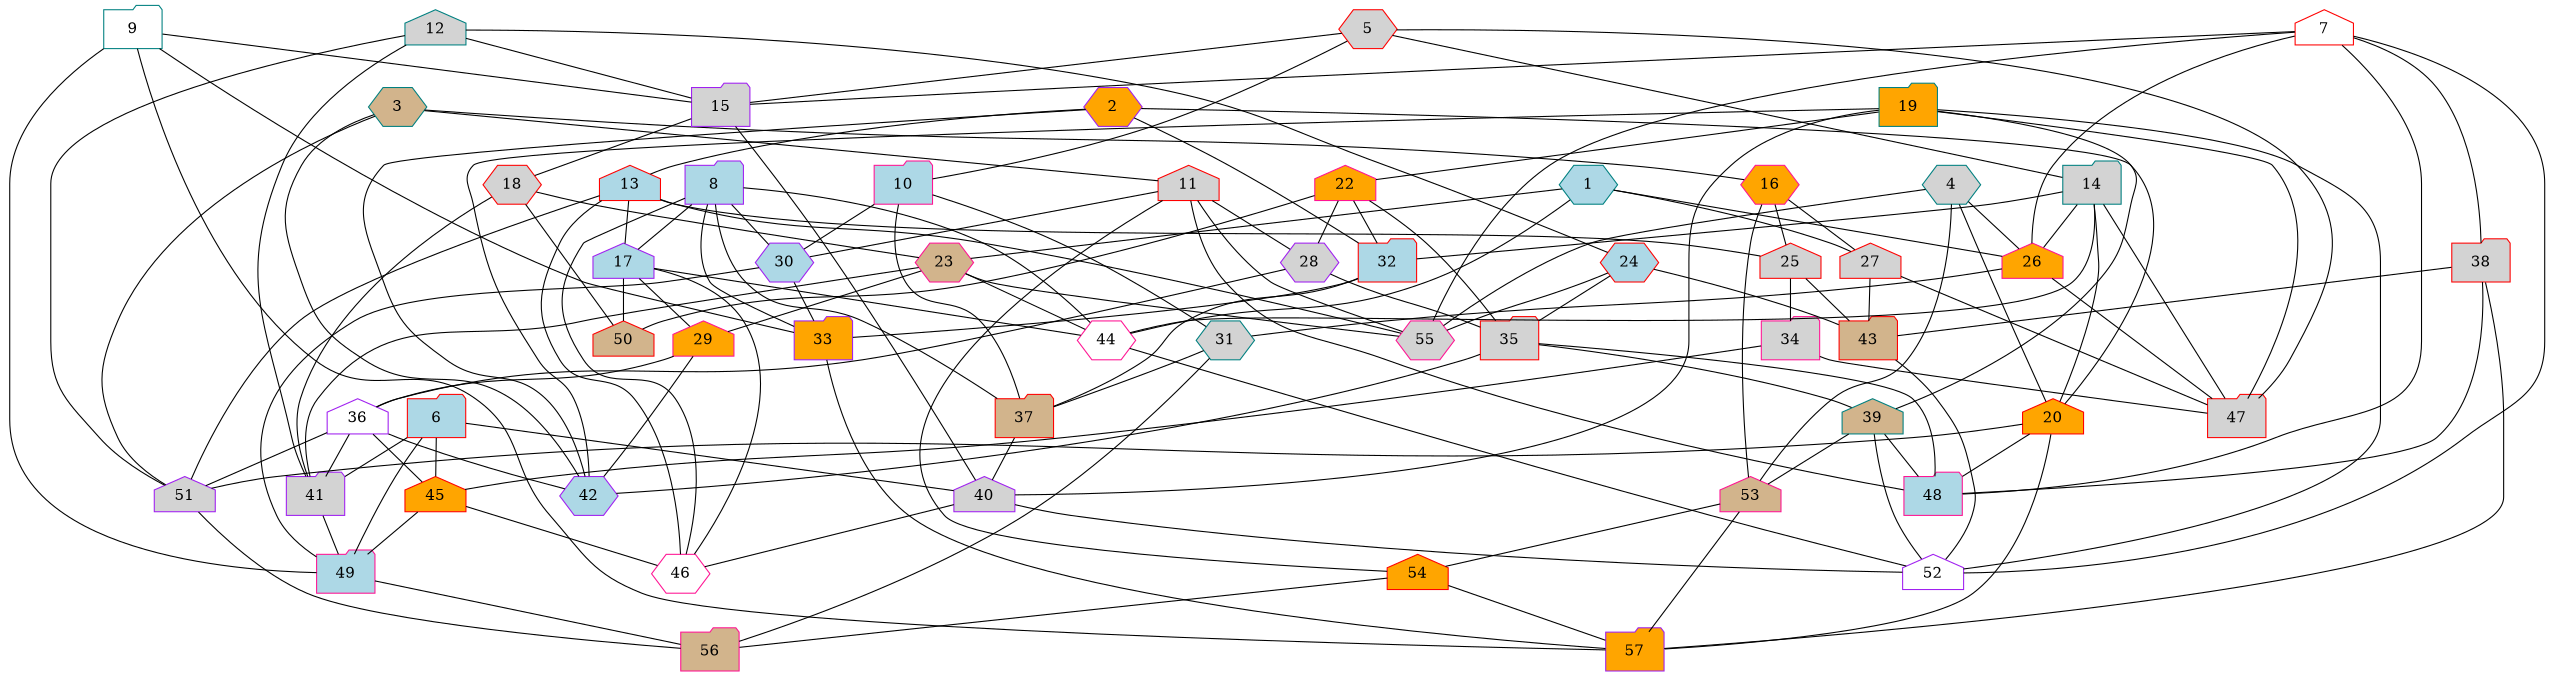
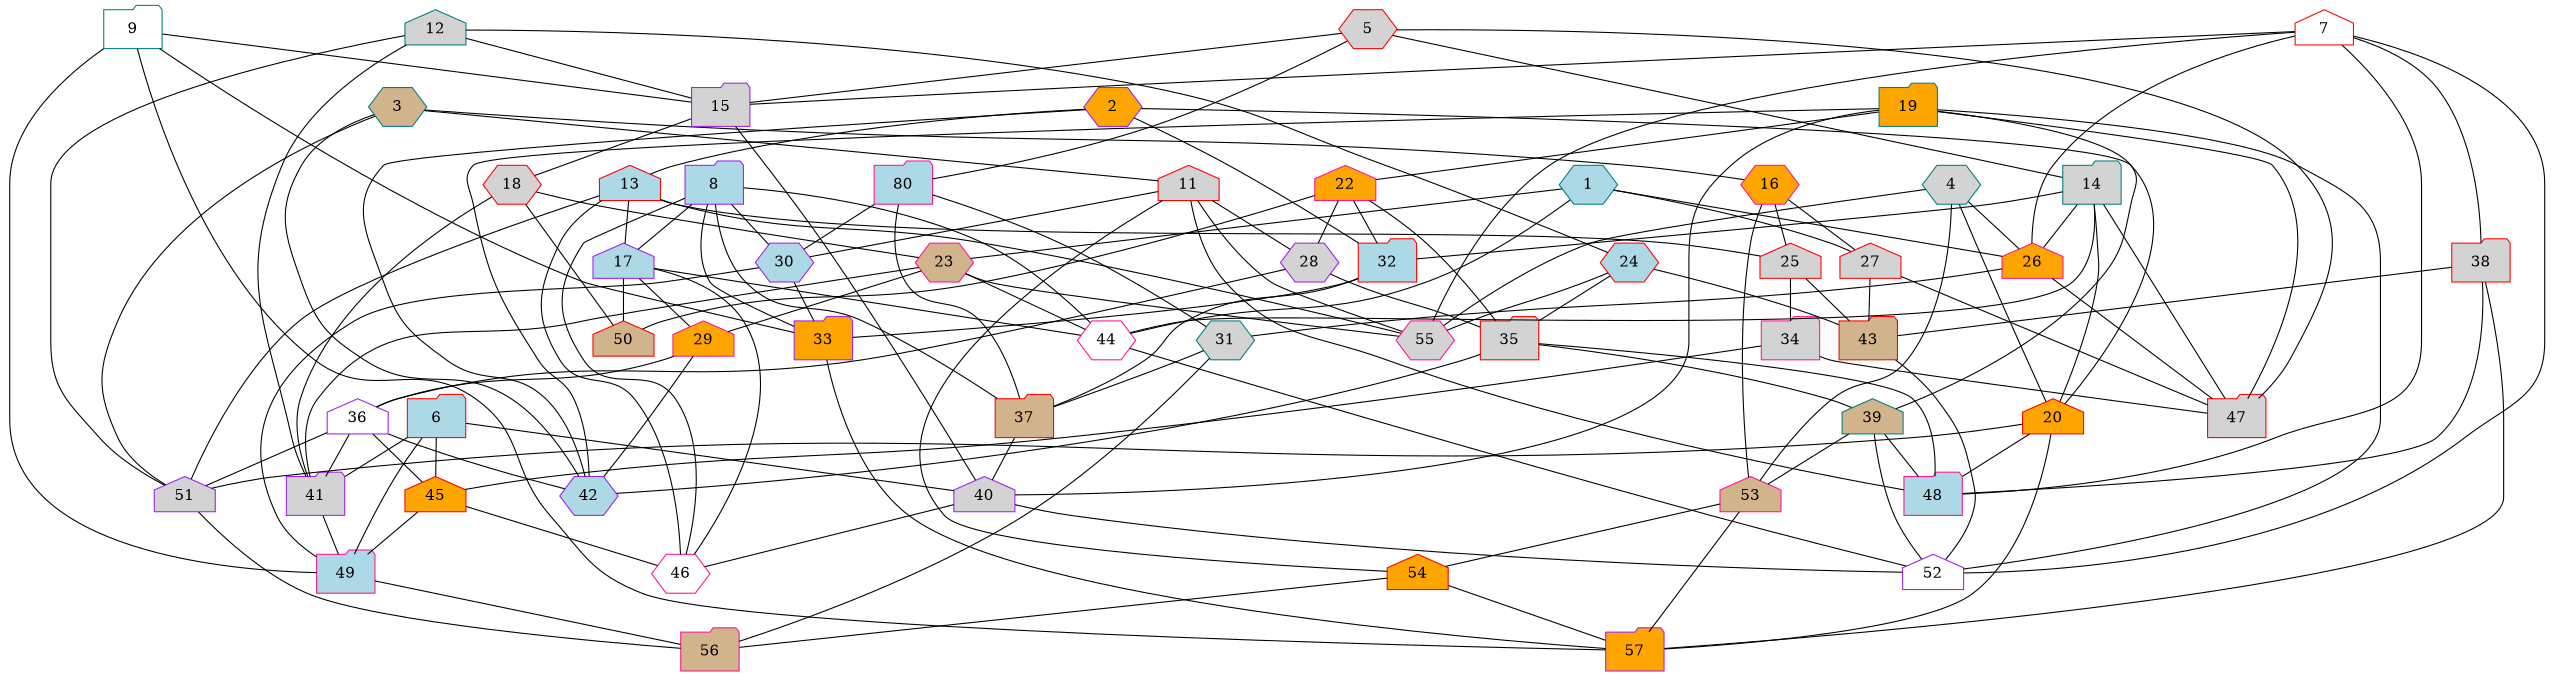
node "10": label "10" -> "80"
